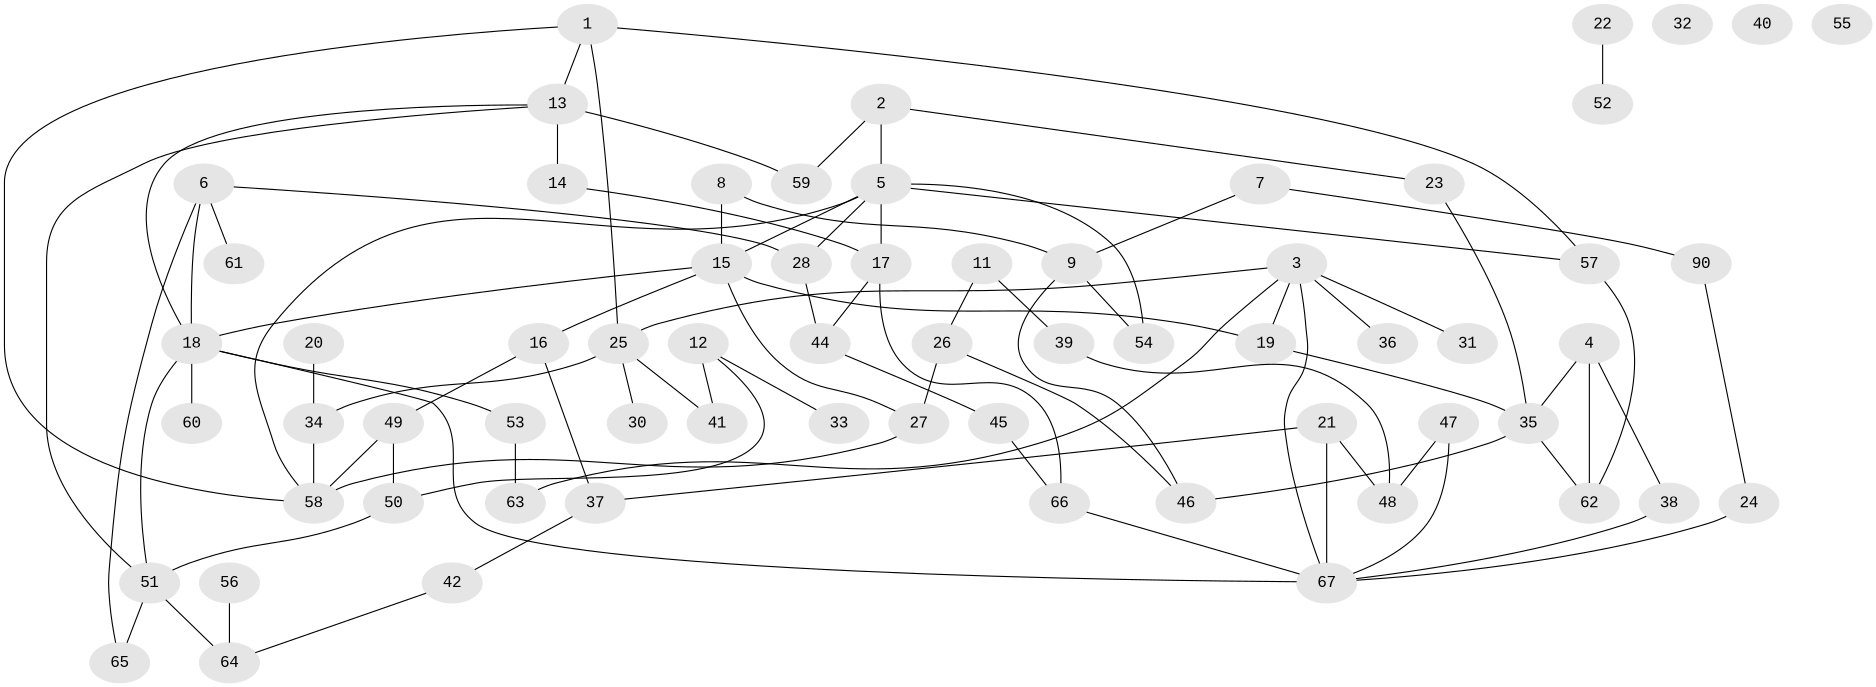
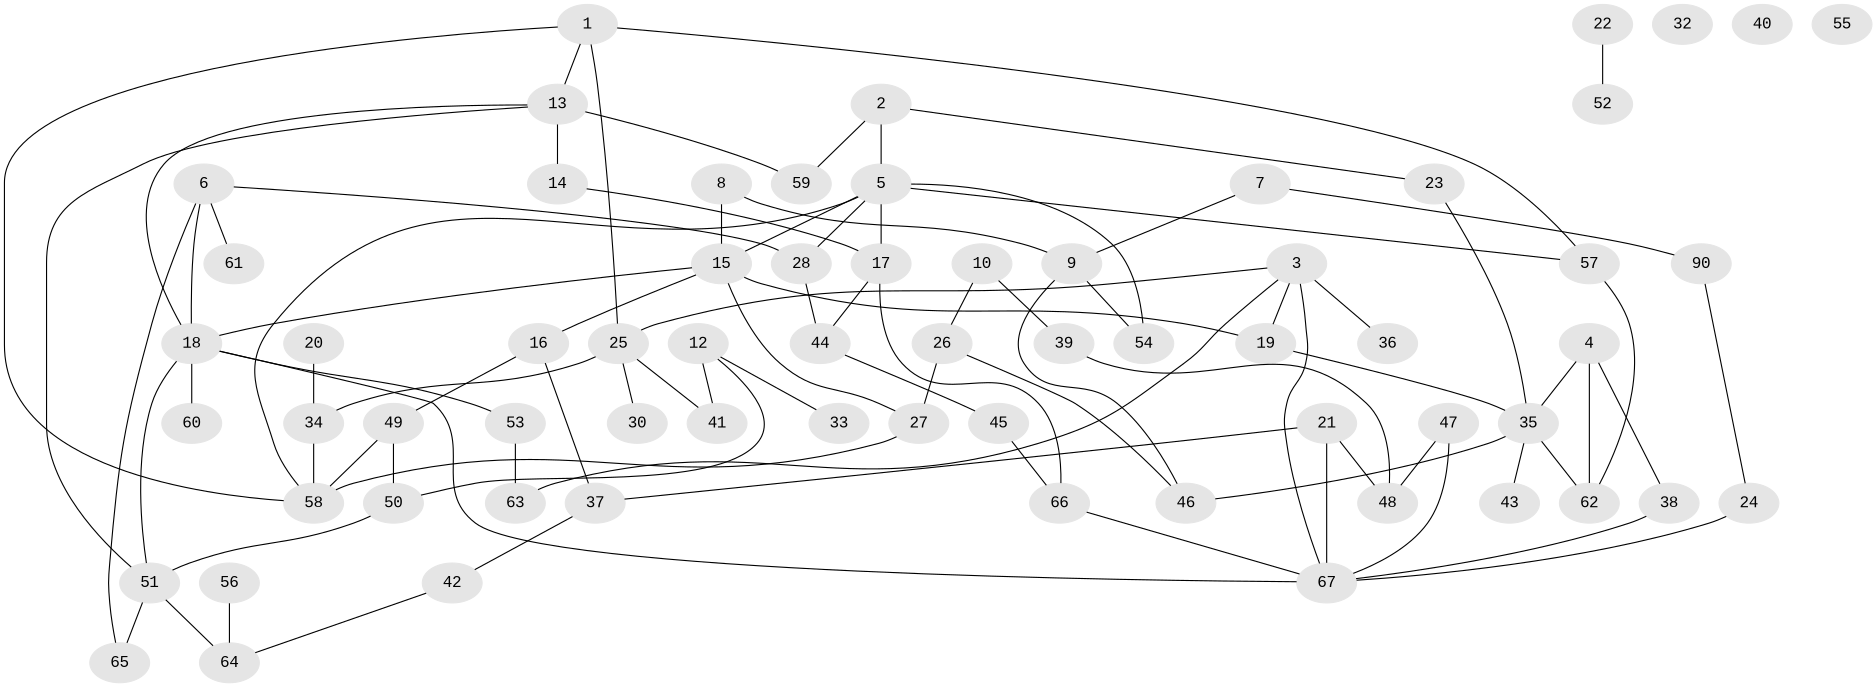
node "11": label "11" -> "10"
node "31": removed
node "43": added
